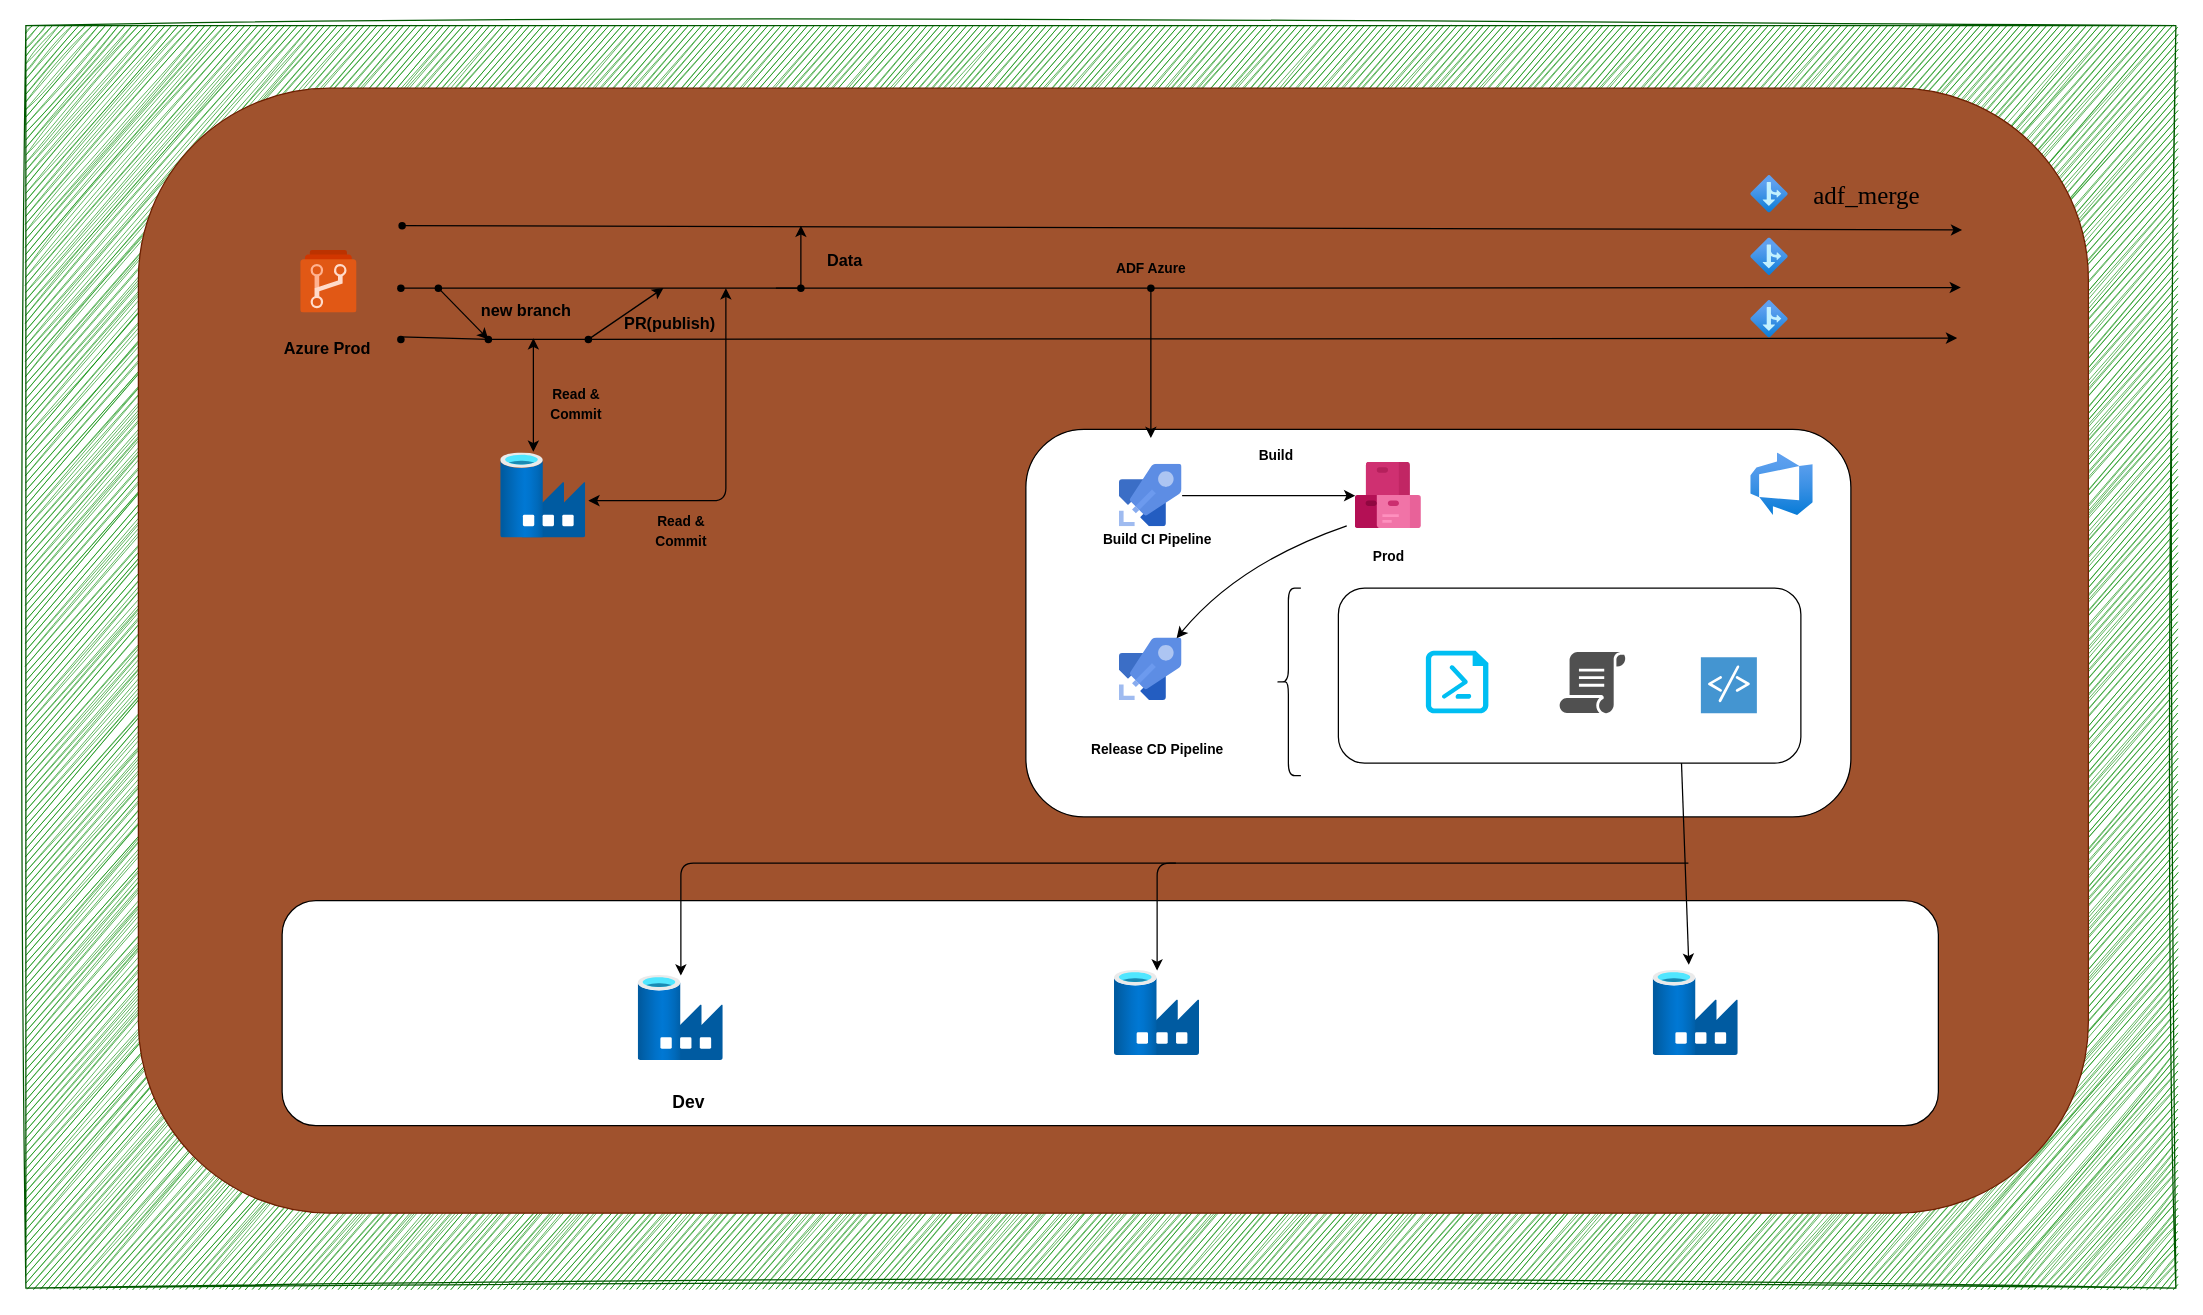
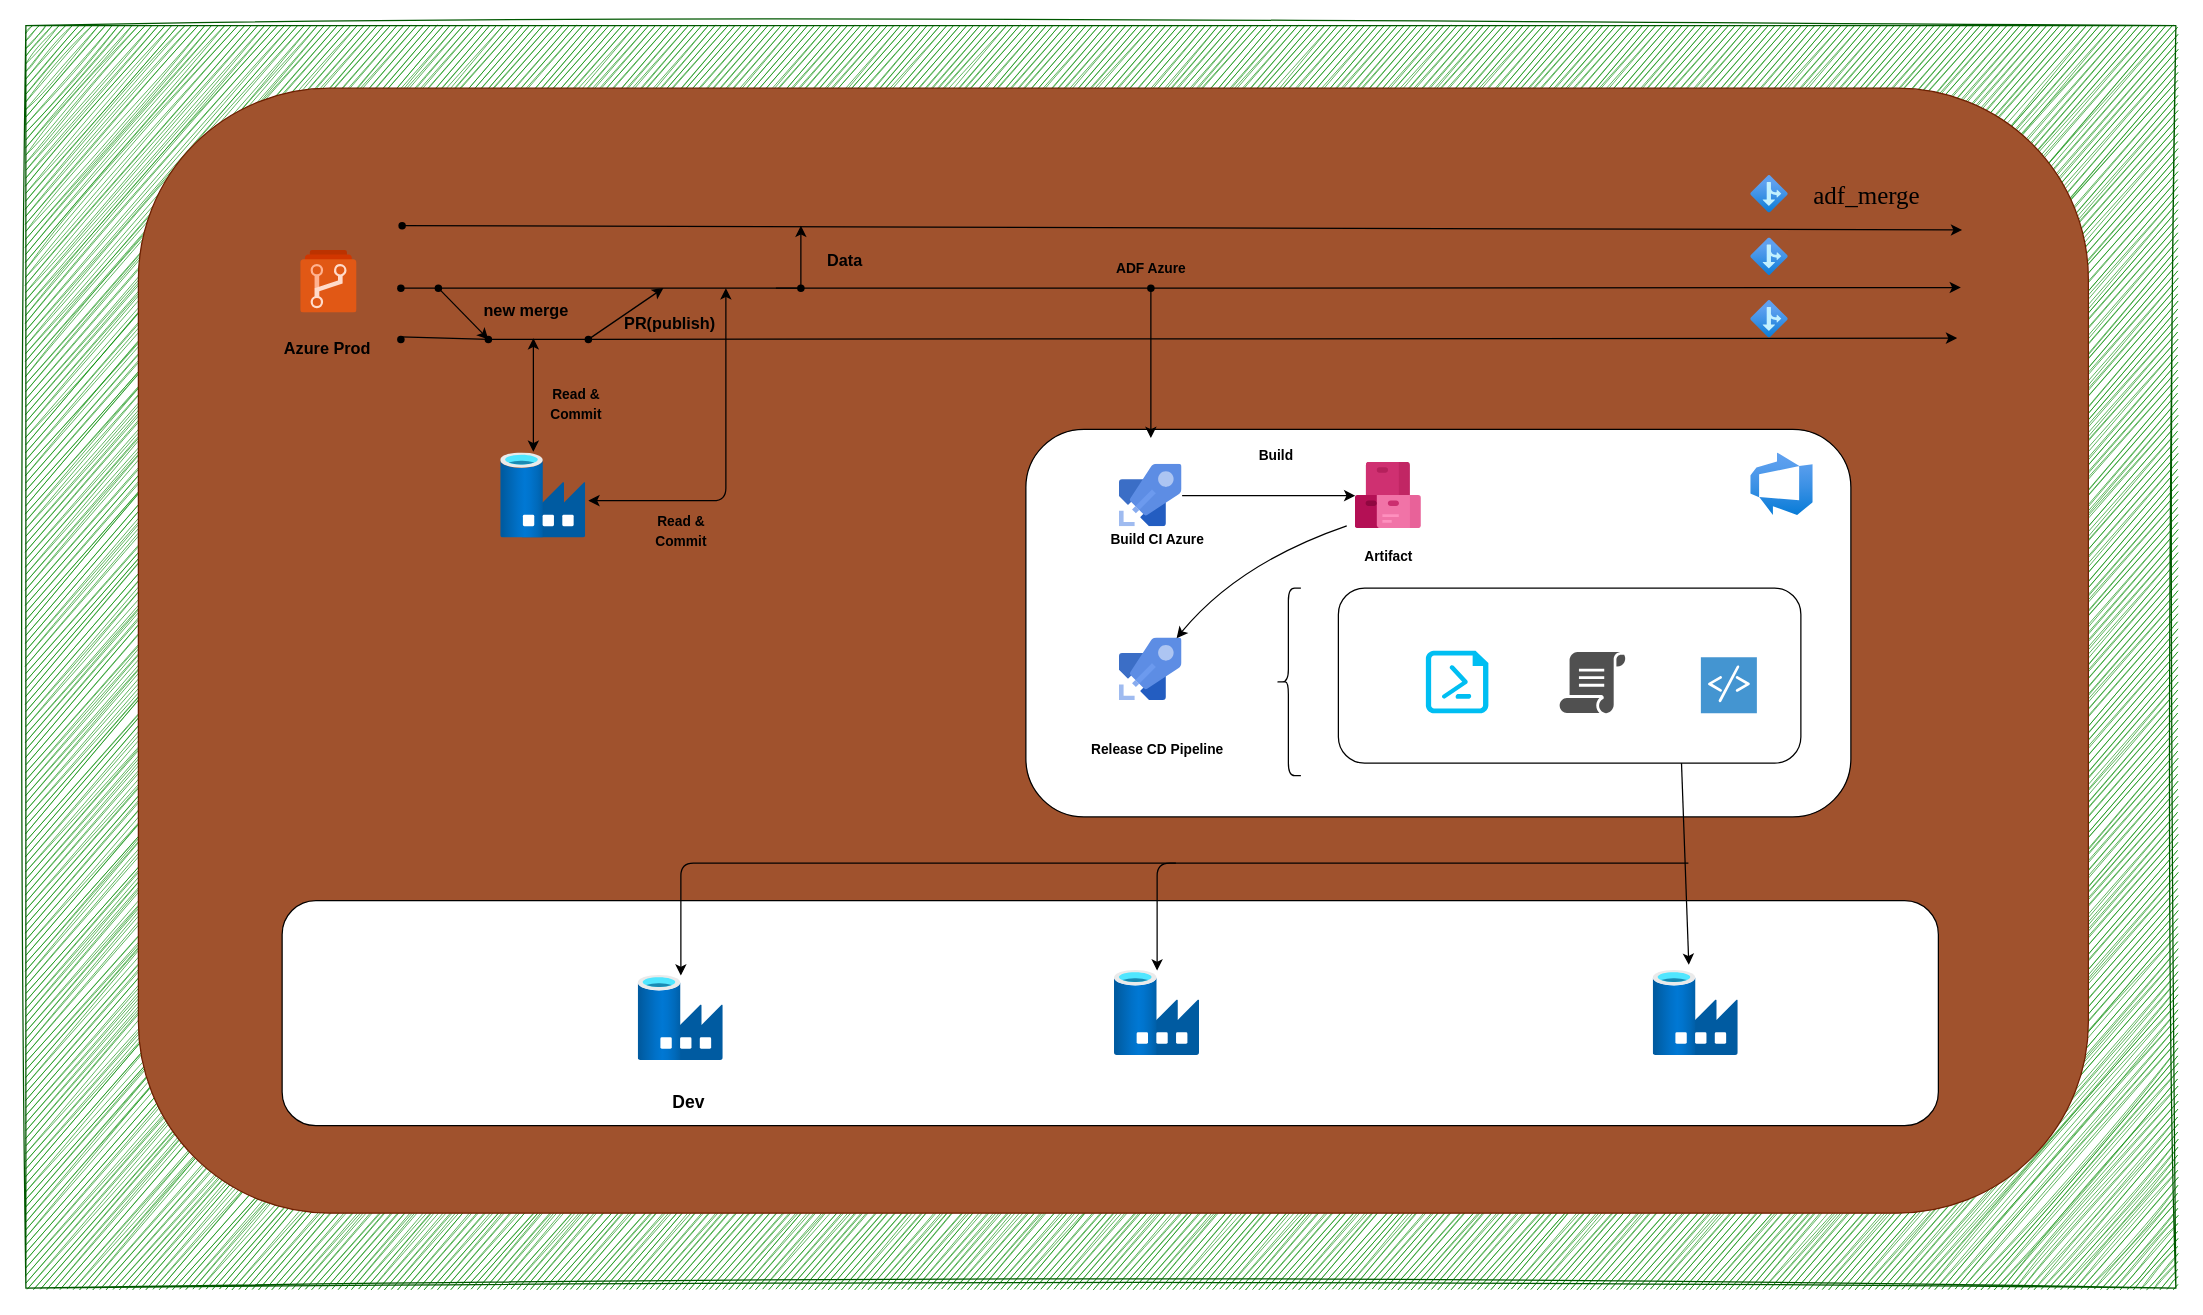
node "new branch": label "new branch" -> "new merge"
node "Build CI Pipeline": label "Build CI Pipeline" -> "Build CI Azure"
node "Prod": label "Prod" -> "Artifact"
